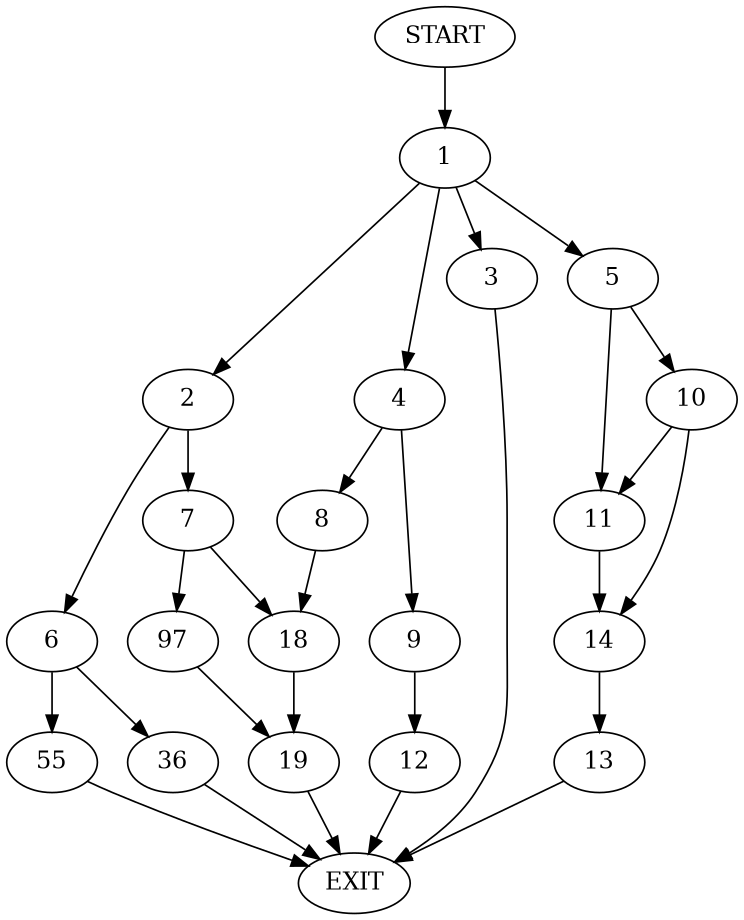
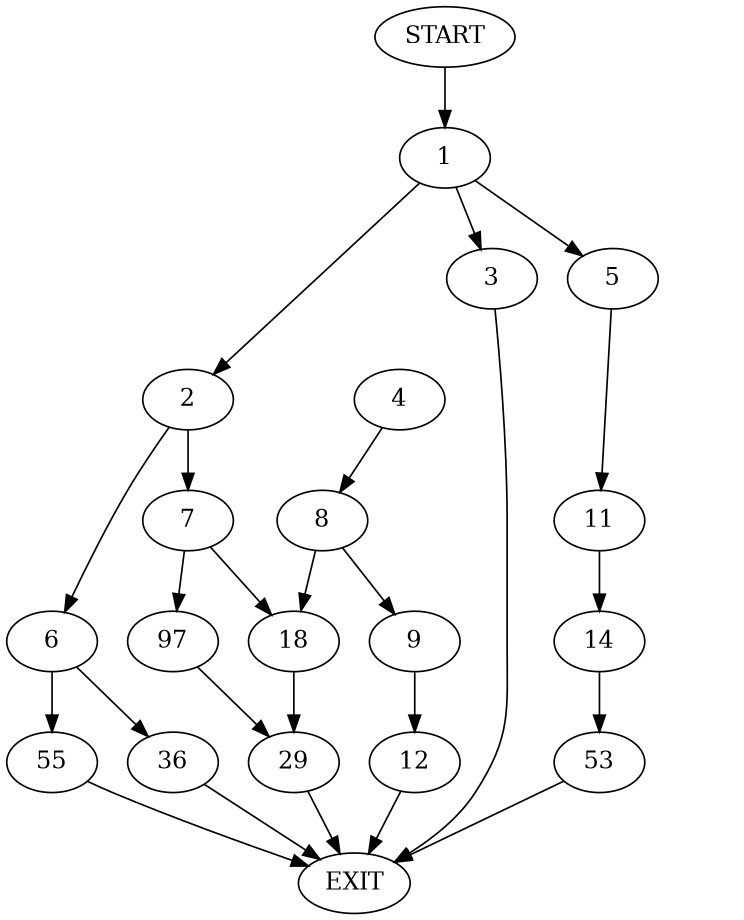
edge "1" -> "4": removed
node "10": removed
edge "4" -> "9": now "8" -> "9"
node "19": label "19" -> "29"
node "13": label "13" -> "53"
